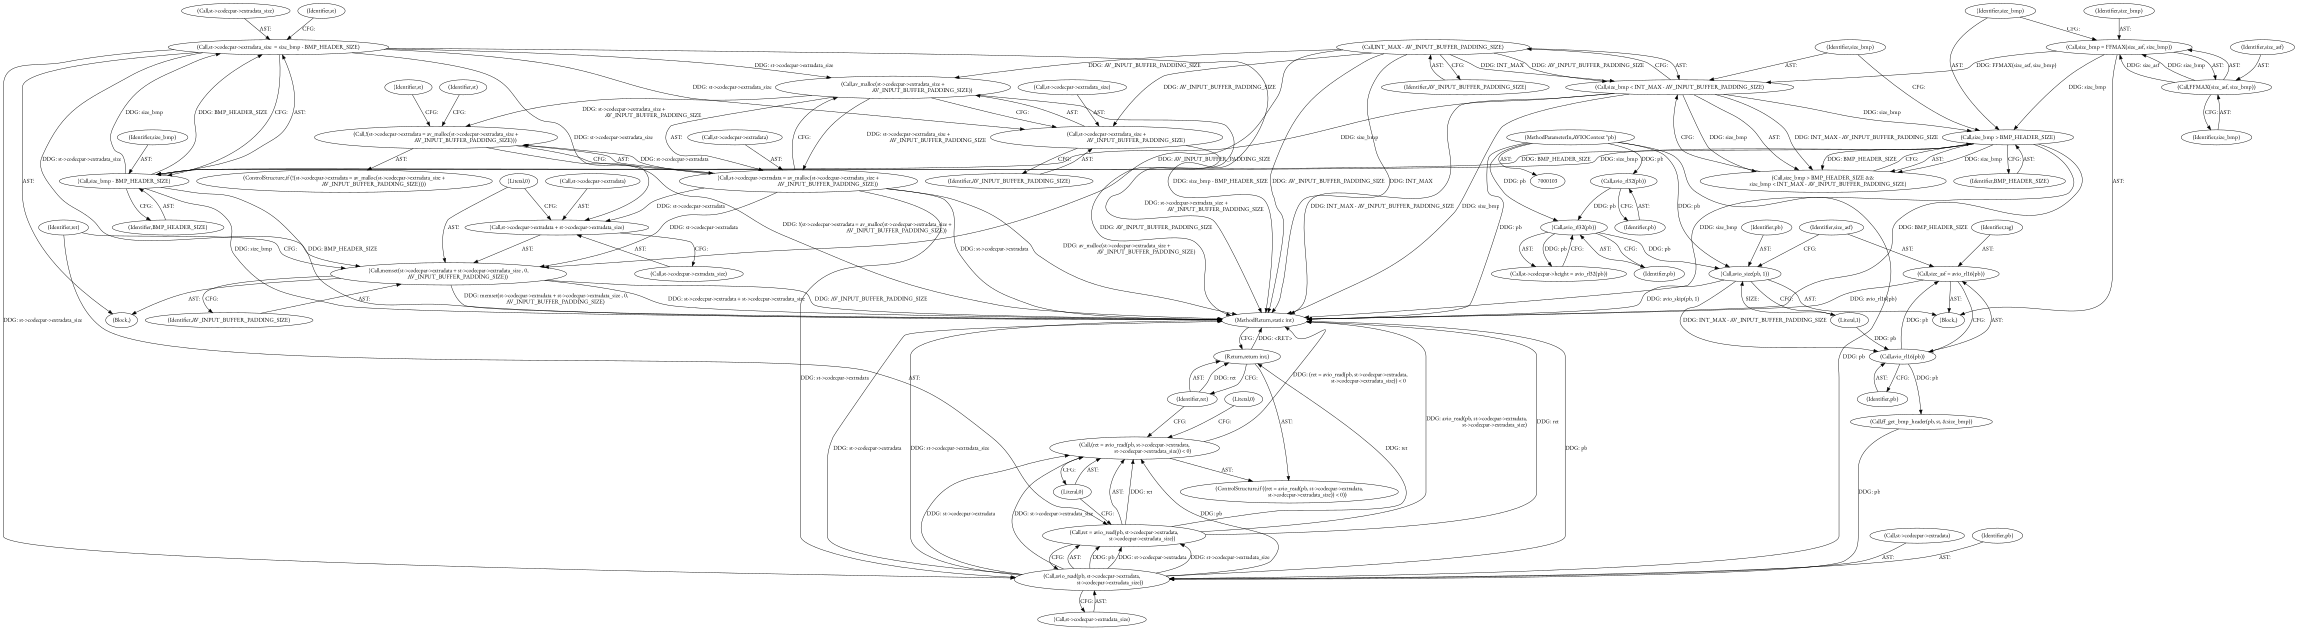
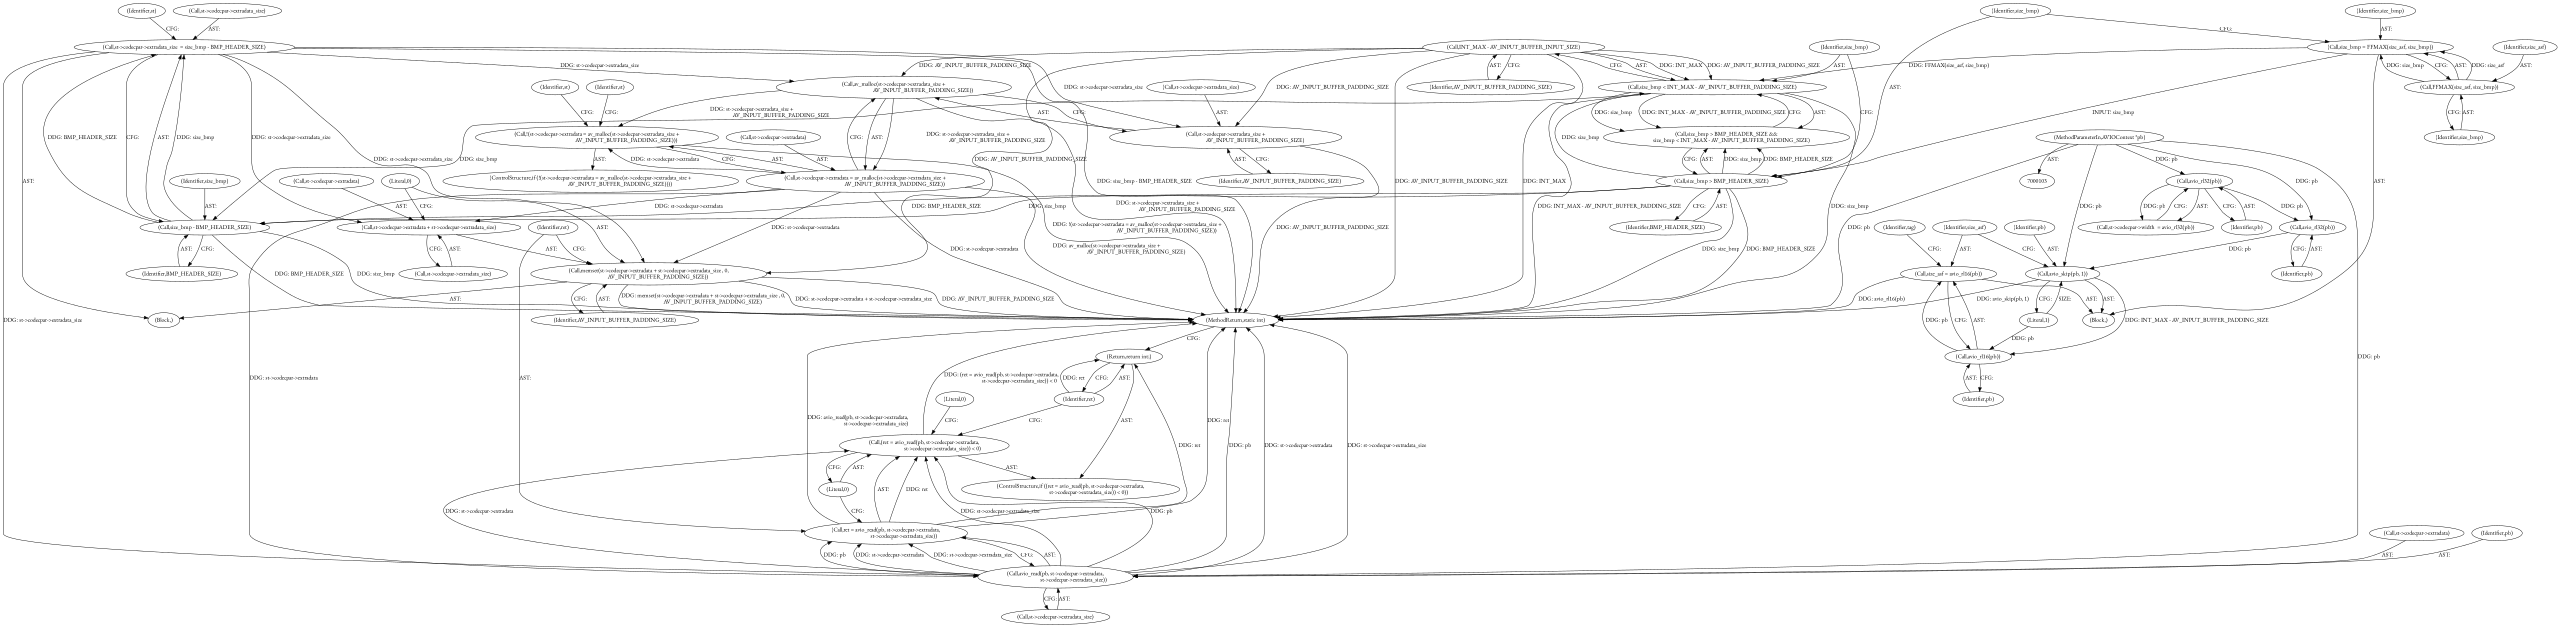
node "(Call,INT_MAX - AV_INPUT_BUFFER_PADDING_SIZE)": label "(Call,INT_MAX - AV_INPUT_BUFFER_PADDING_SIZE)" -> "(Call,INT_MAX - AV_INPUT_BUFFER_INPUT_SIZE)"
edge "(Call,size_bmp = FFMAX(size_asf, size_bmp))" -> "(Call,FFMAX(size_asf, size_bmp))": label "AST: " -> "CFG: "
edge "(Call,size_bmp = FFMAX(size_asf, size_bmp))" -> "(Call,size_bmp > BMP_HEADER_SIZE)": label "DDG: size_bmp" -> "INPUT: size_bmp"
edge "(Call,size_bmp < INT_MAX - AV_INPUT_BUFFER_PADDING_SIZE)" -> "(Call,size_bmp > BMP_HEADER_SIZE)": reversed
node "(Call,st->codecpar->width  = avio_rl32(pb))": added
edge "(Identifier,tag)" -> "(Call,size_asf = avio_rl16(pb))": label "AST: " -> "CFG: "
node "(Call,st->codecpar->height = avio_rl32(pb))": removed
node "(Call,avio_size(pb, 1))": label "(Call,avio_size(pb, 1))" -> "(Call,avio_skip(pb, 1))"
edge "(Return,return int;)" -> "(MethodReturn,static int)": removed, label "DDG: <RET>"
node "(Call,ff_get_bmp_header(pb, st, &size_bmp))": removed
